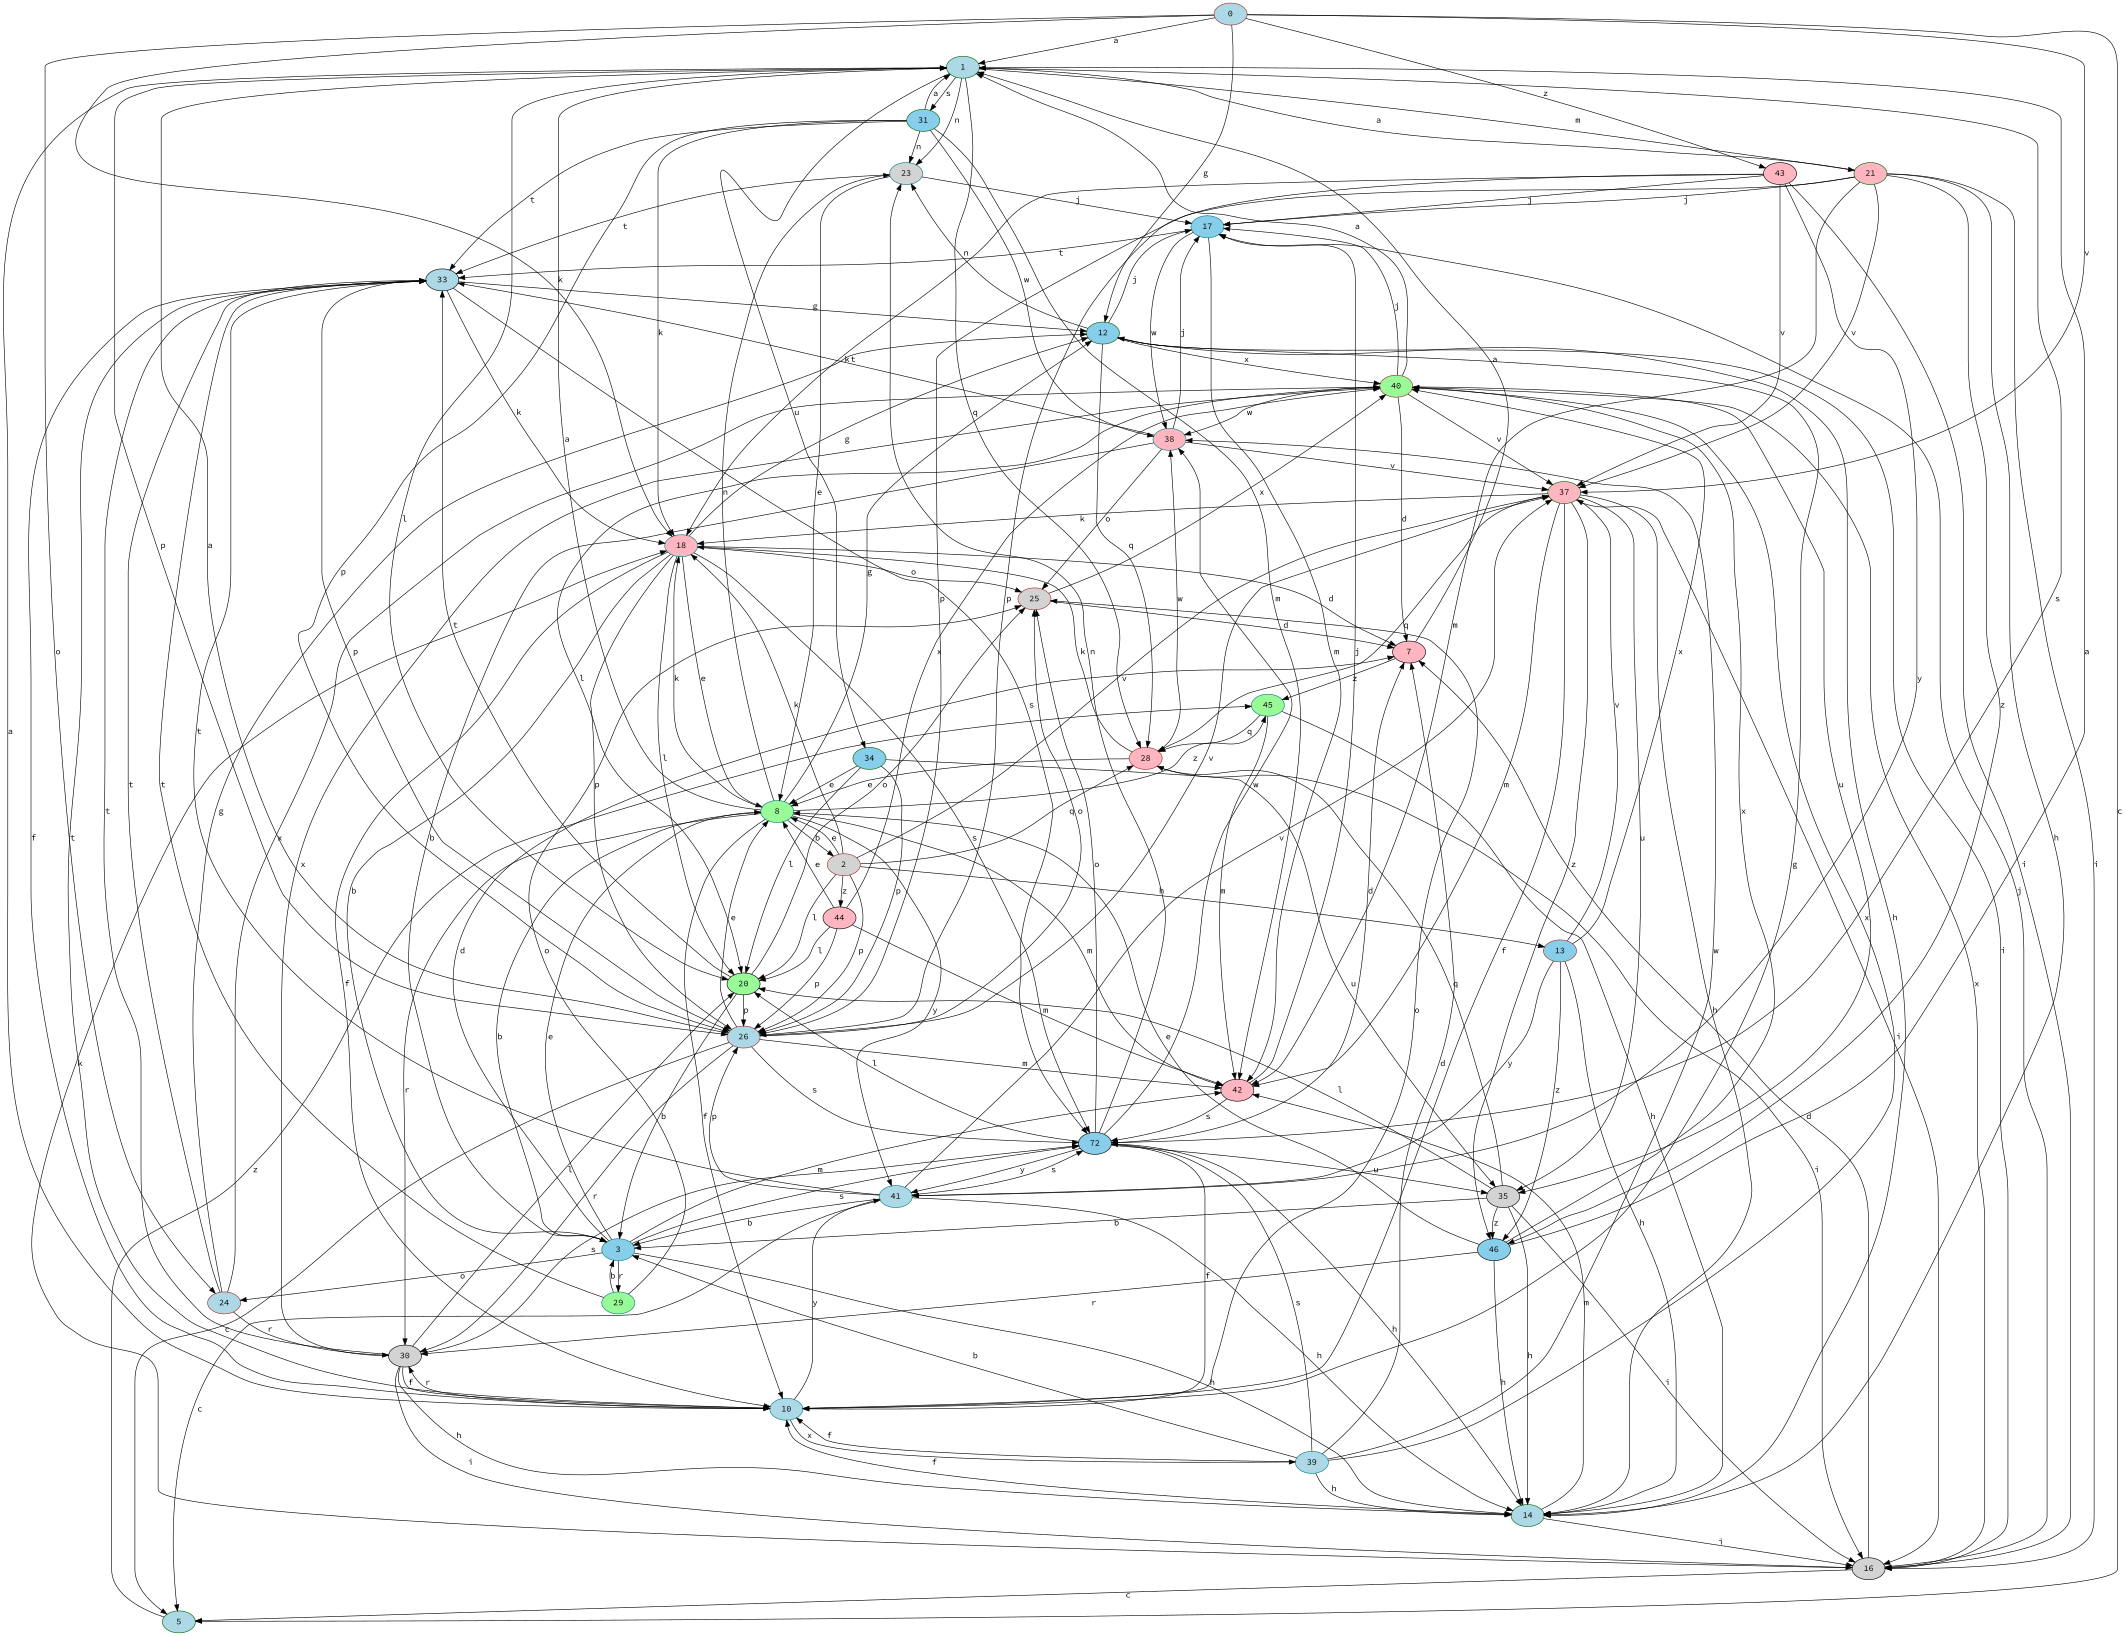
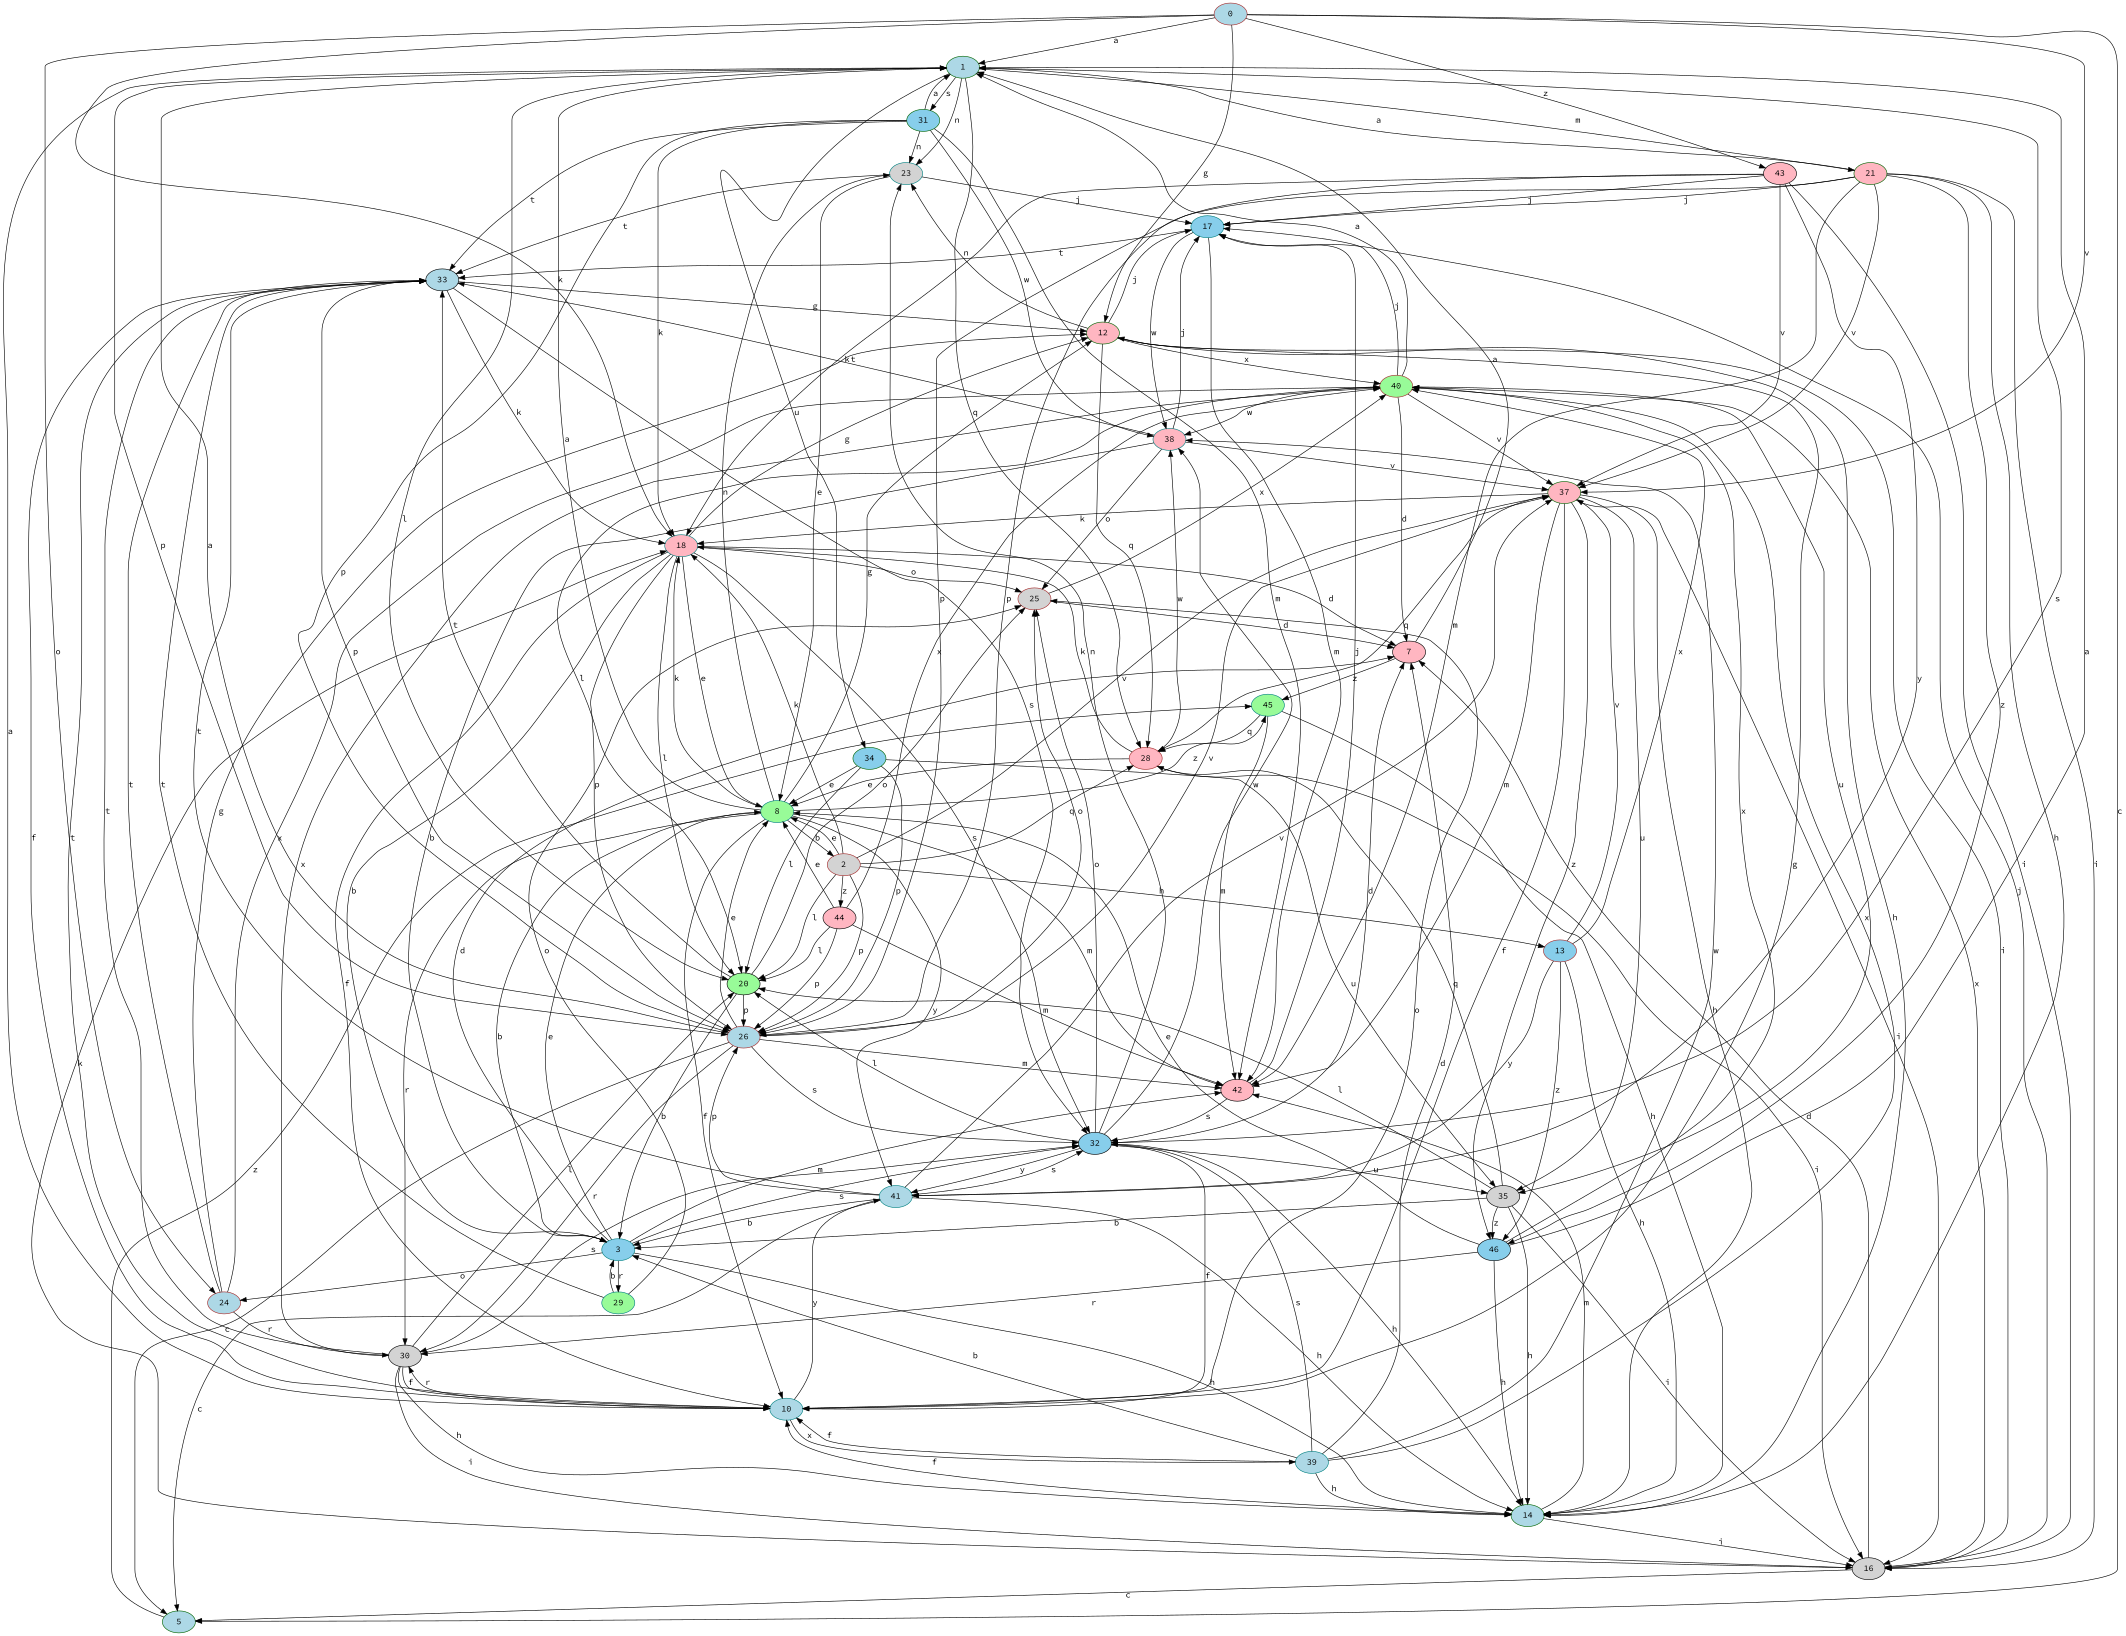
node "12": fillcolor skyblue -> lightpink
node "72": label "72" -> "32"
